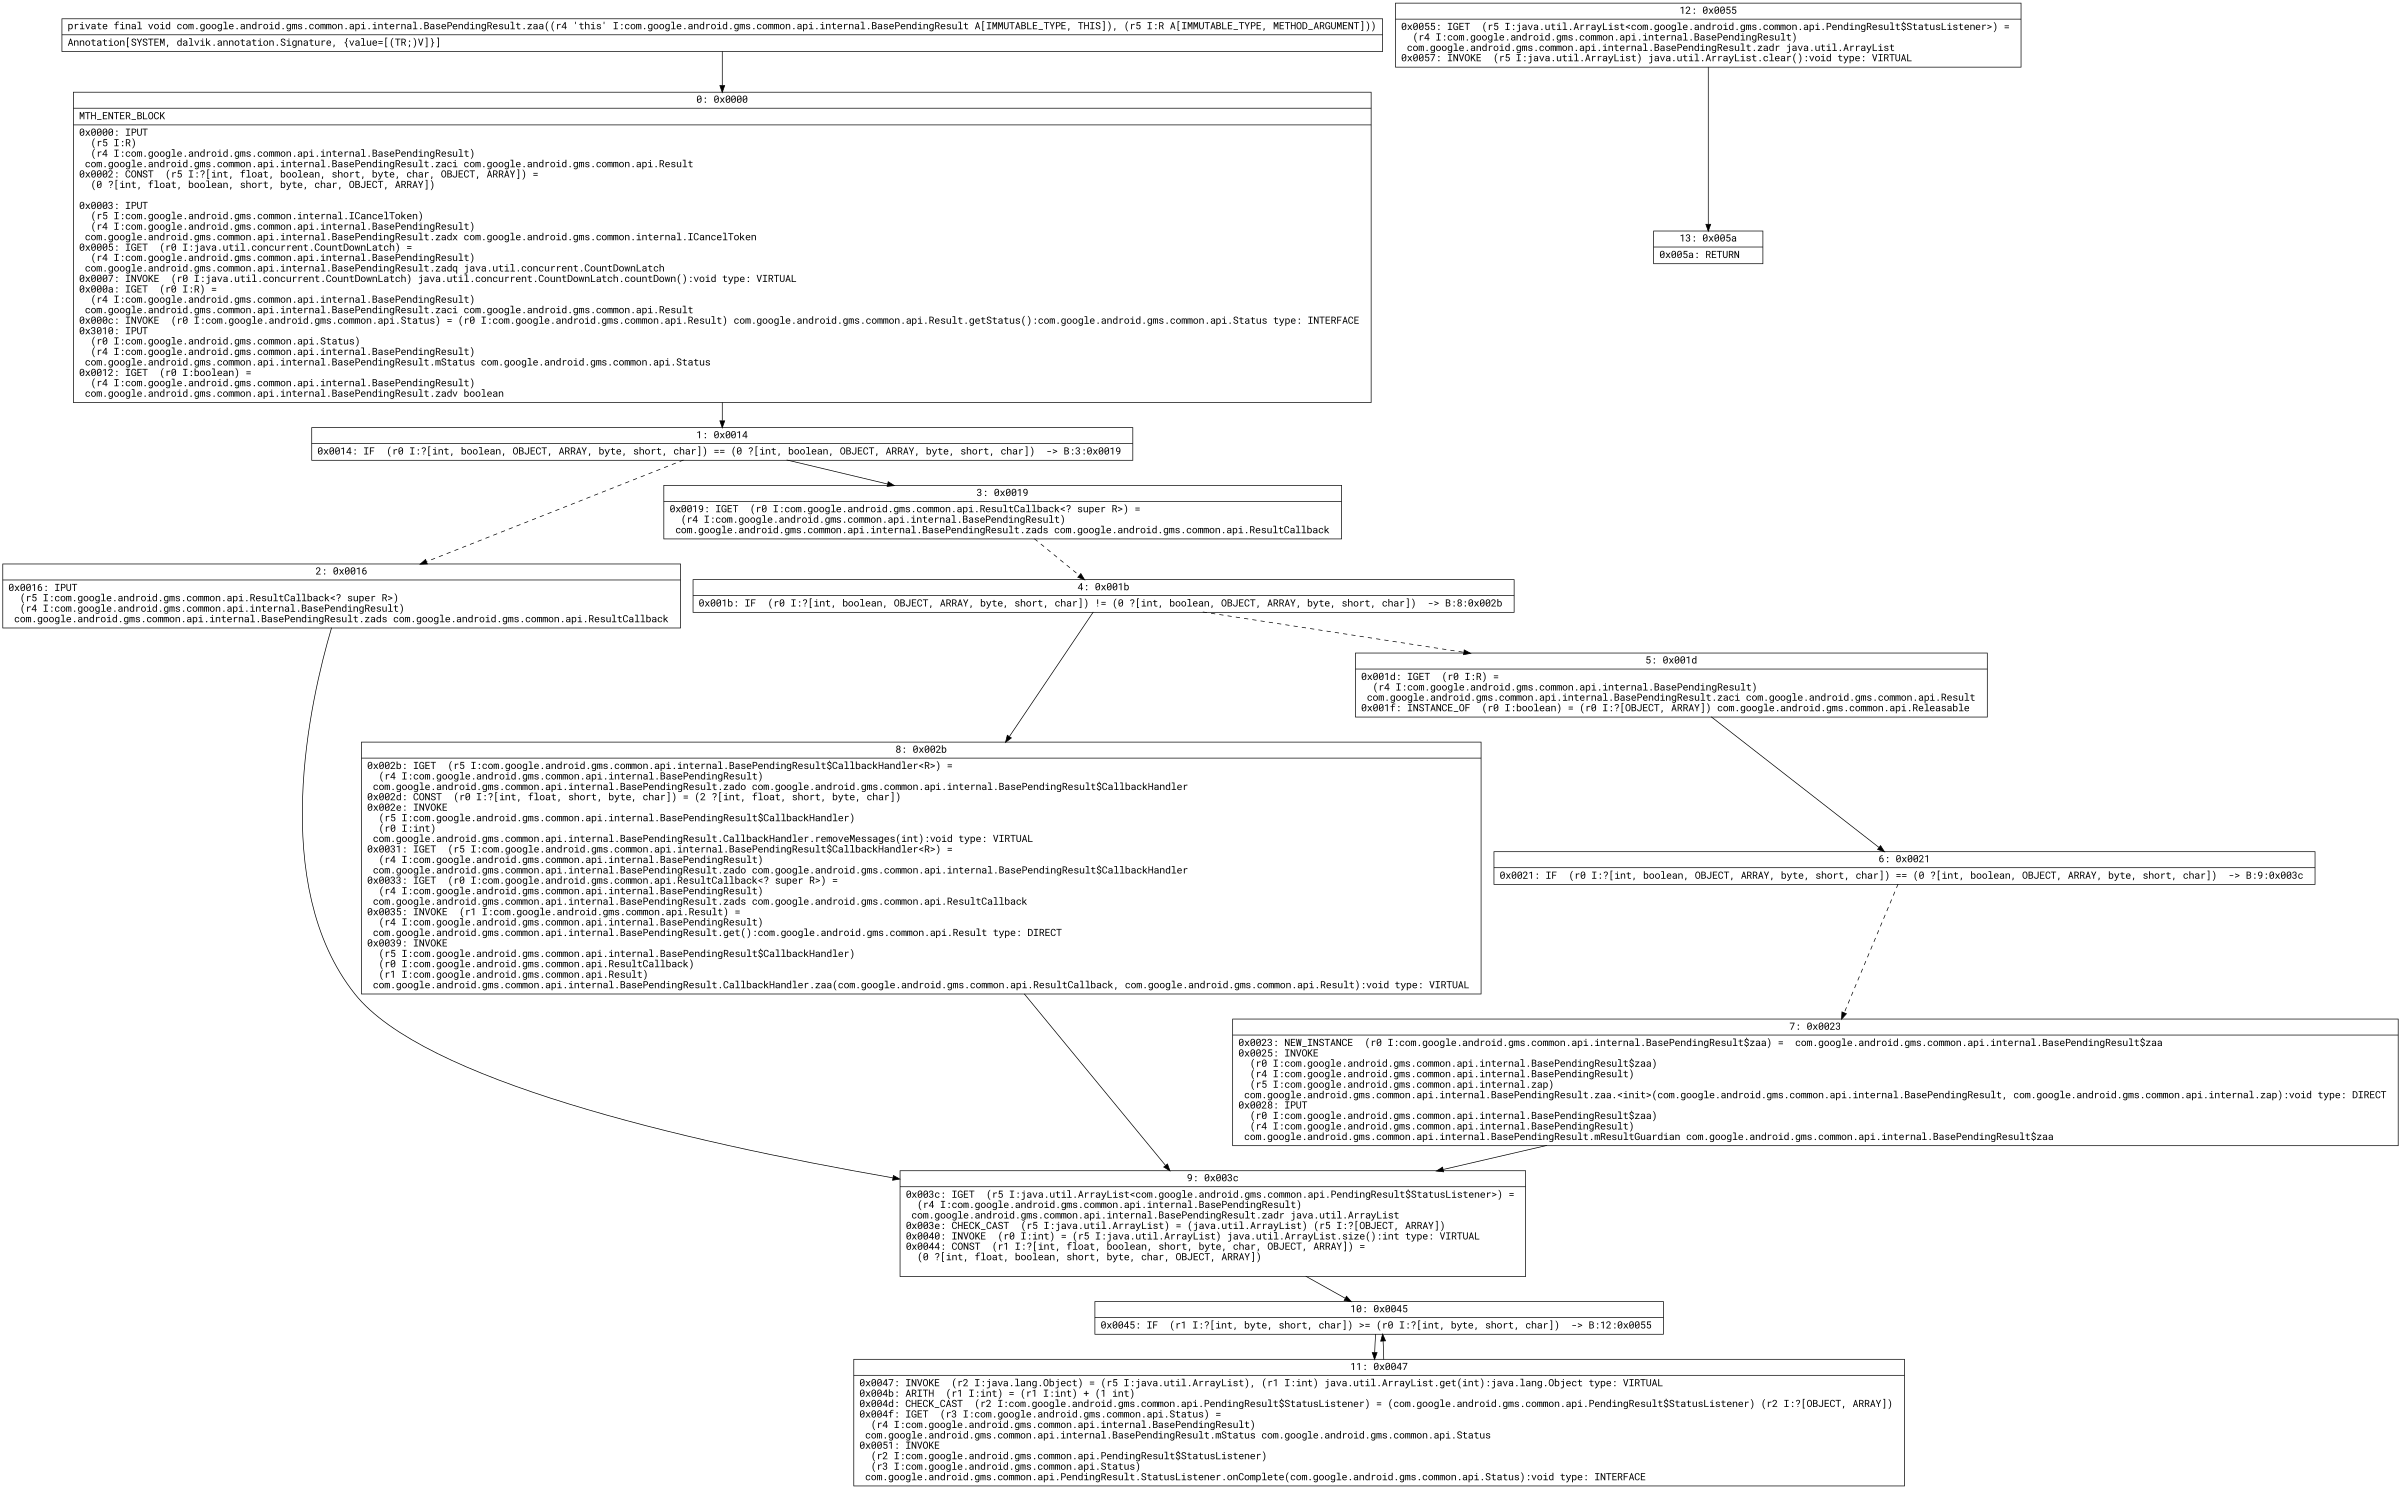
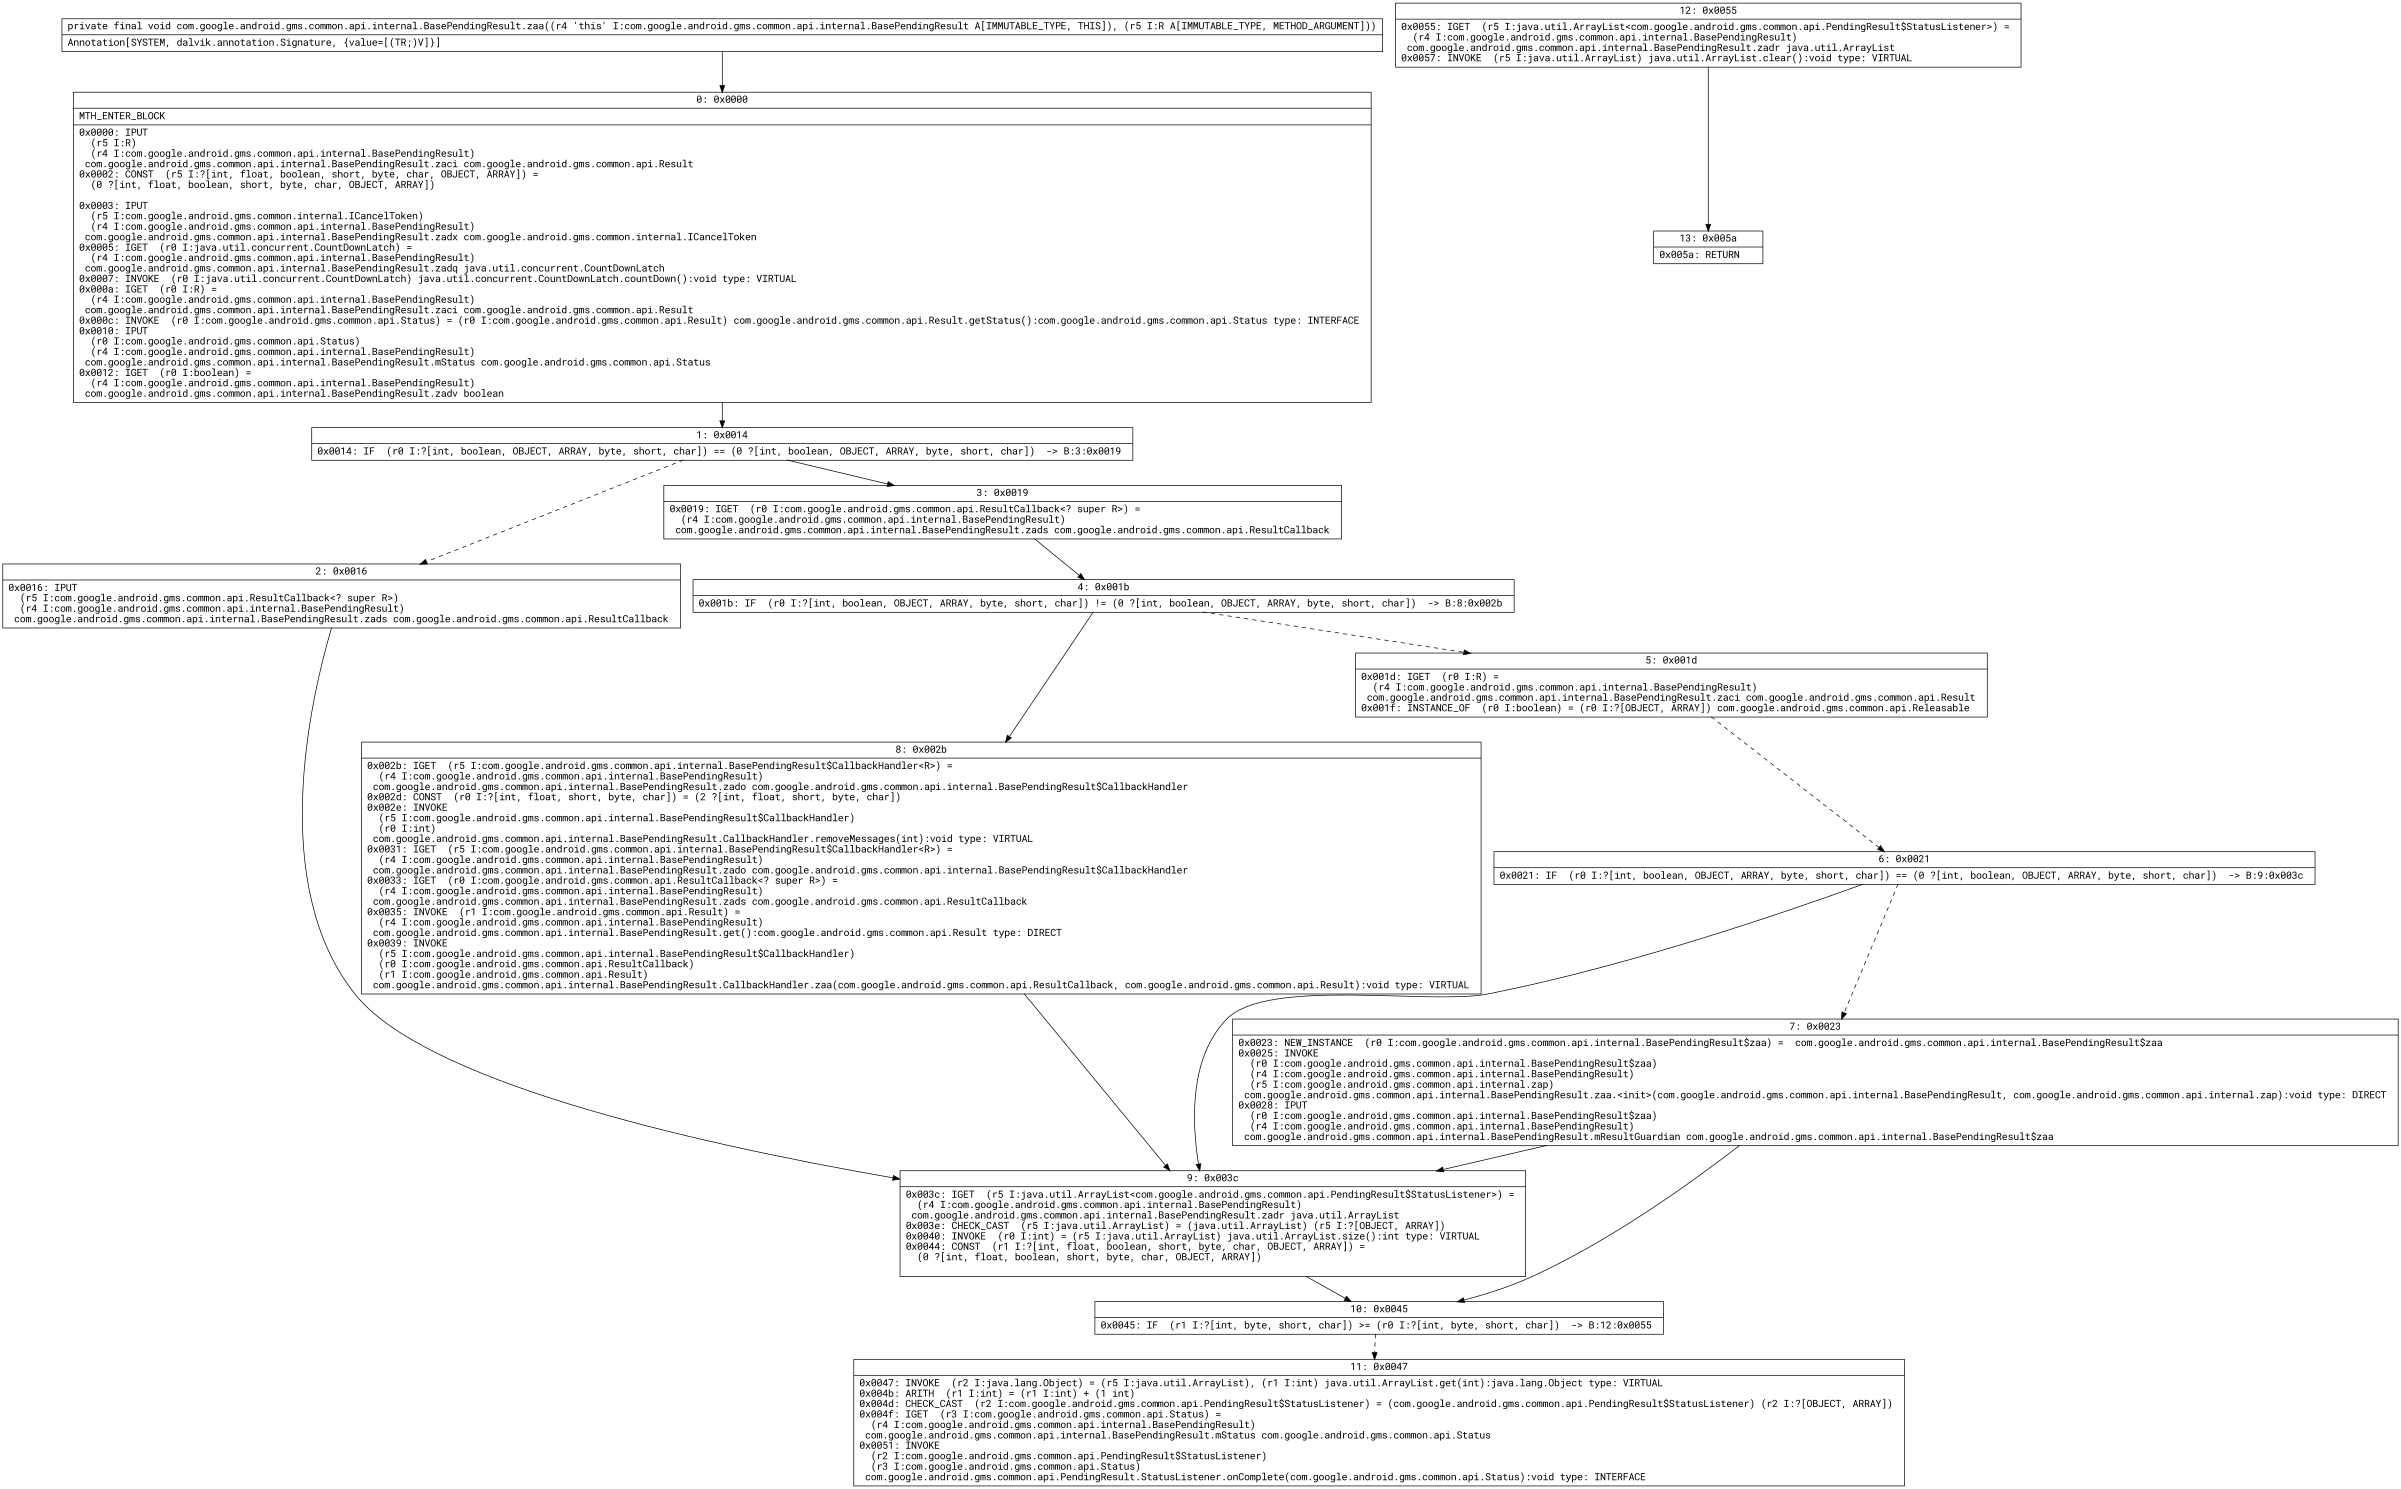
node "0: 0x0000": text "0x3010: IPUT" -> "0x0010: IPUT"
edge "3: 0x0019" -> "4: 0x001b": style dashed -> solid
edge "5: 0x001d" -> "6: 0x0021": style solid -> dashed
edge "6: 0x0021" -> "9: 0x003c": added
edge "10: 0x0045" -> "11: 0x0047": style solid -> dashed
edge "11: 0x0047" -> "10: 0x0045": now "7: 0x0023" -> "10: 0x0045"
